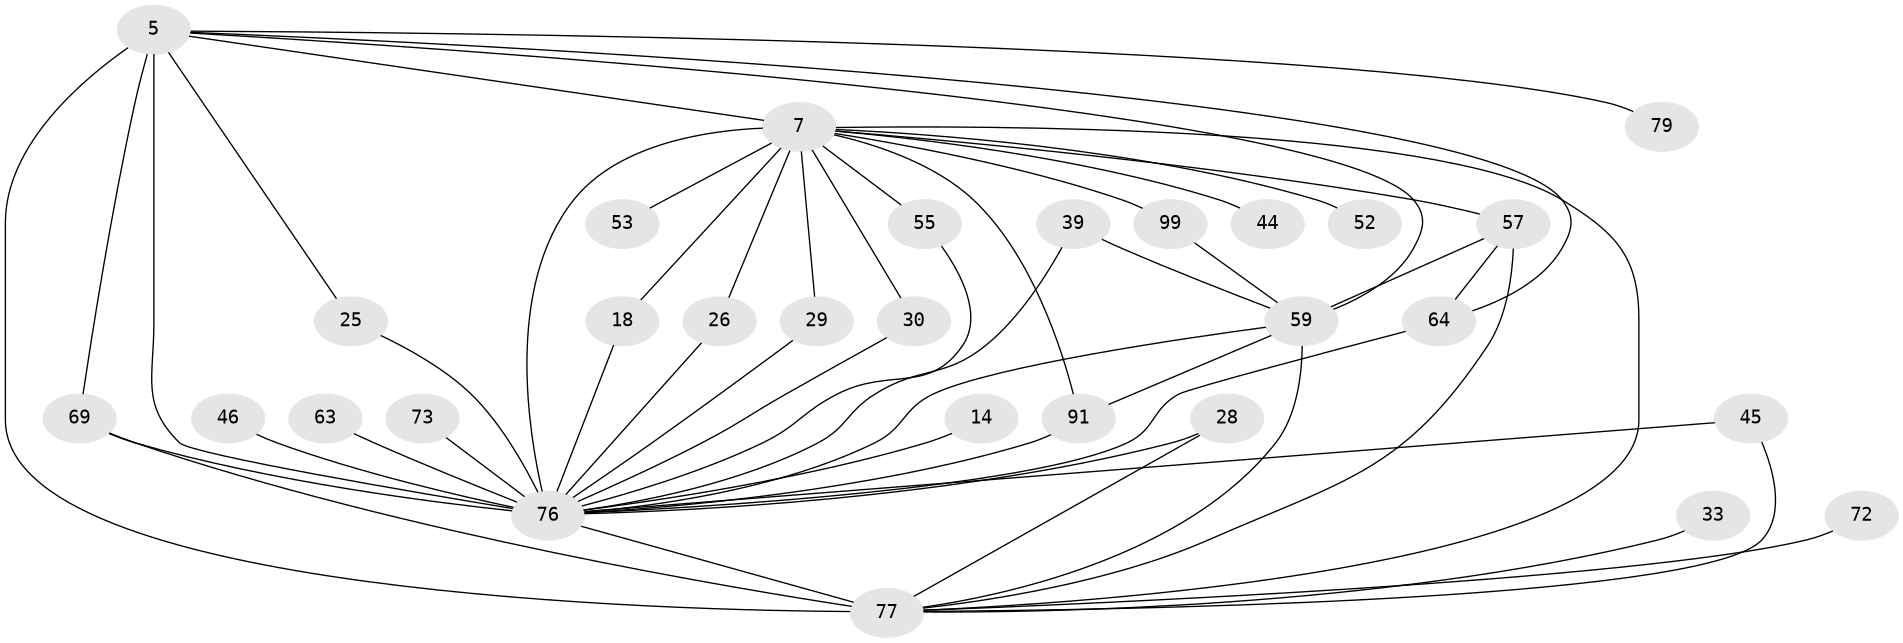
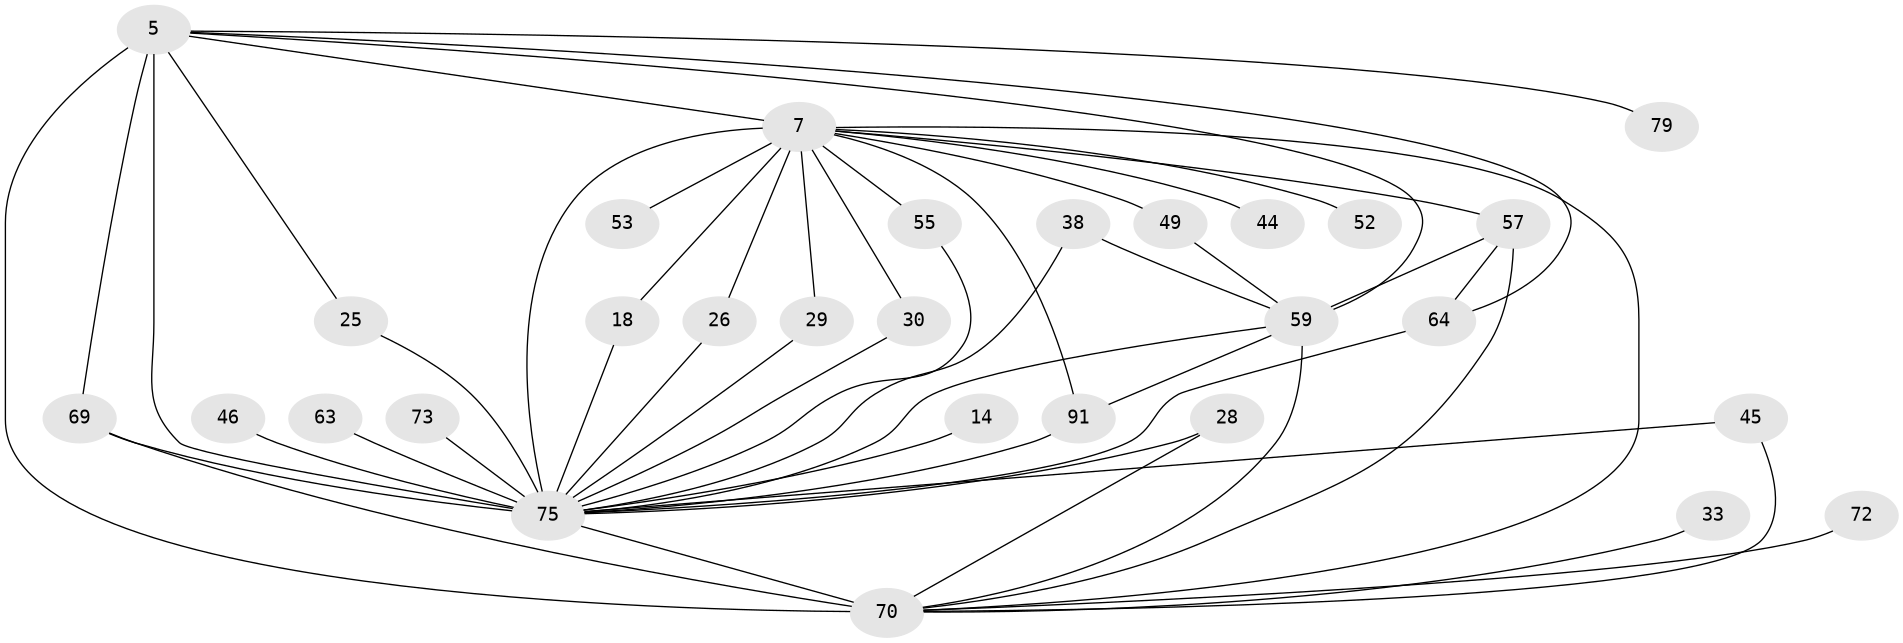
node "39": label "39" -> "38"
node "99": label "99" -> "49"
node "76": label "76" -> "75"
node "77": label "77" -> "70"
